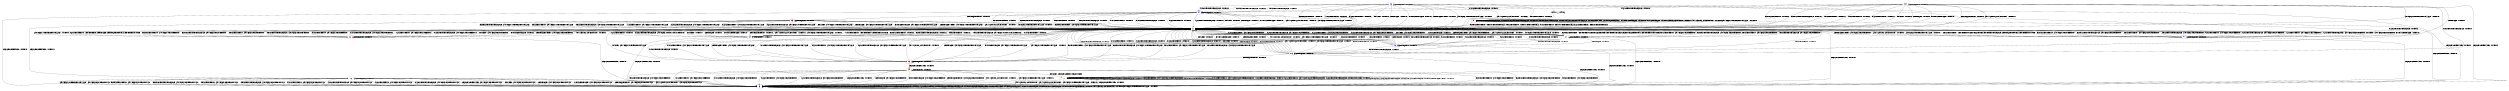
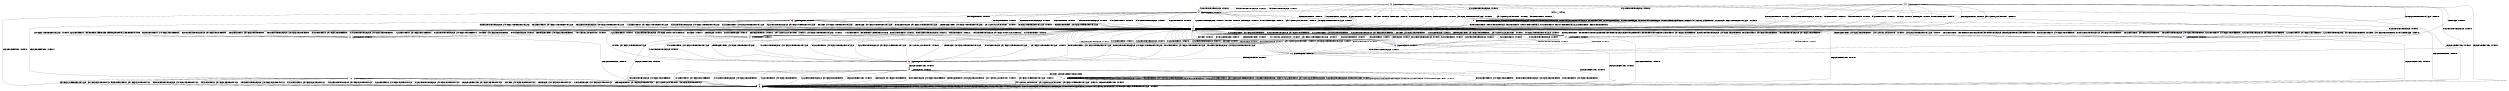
node "__start0": label "__start0" -> "__start2"
